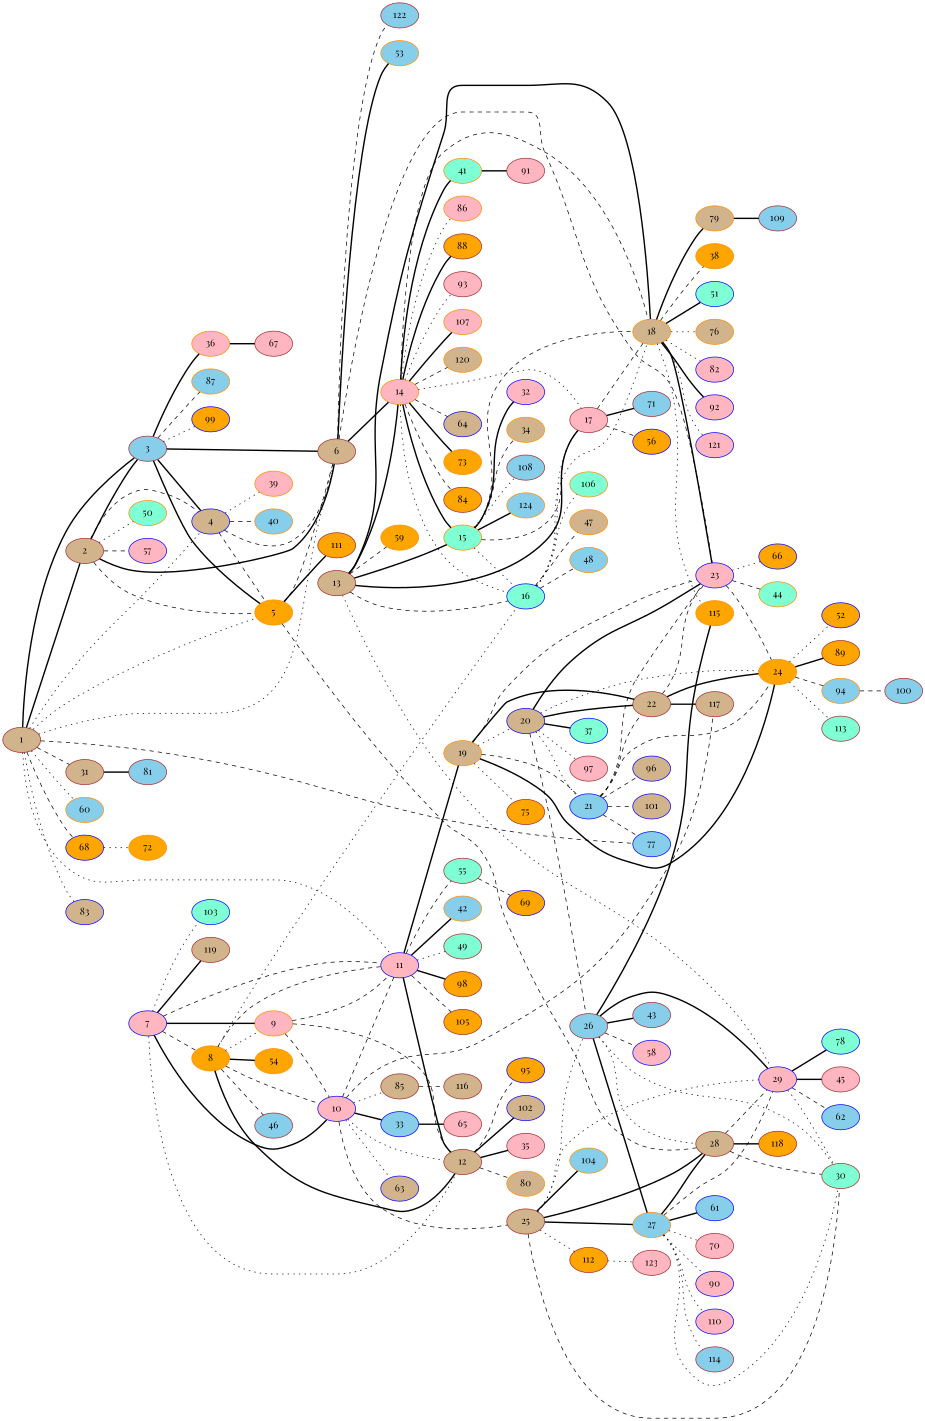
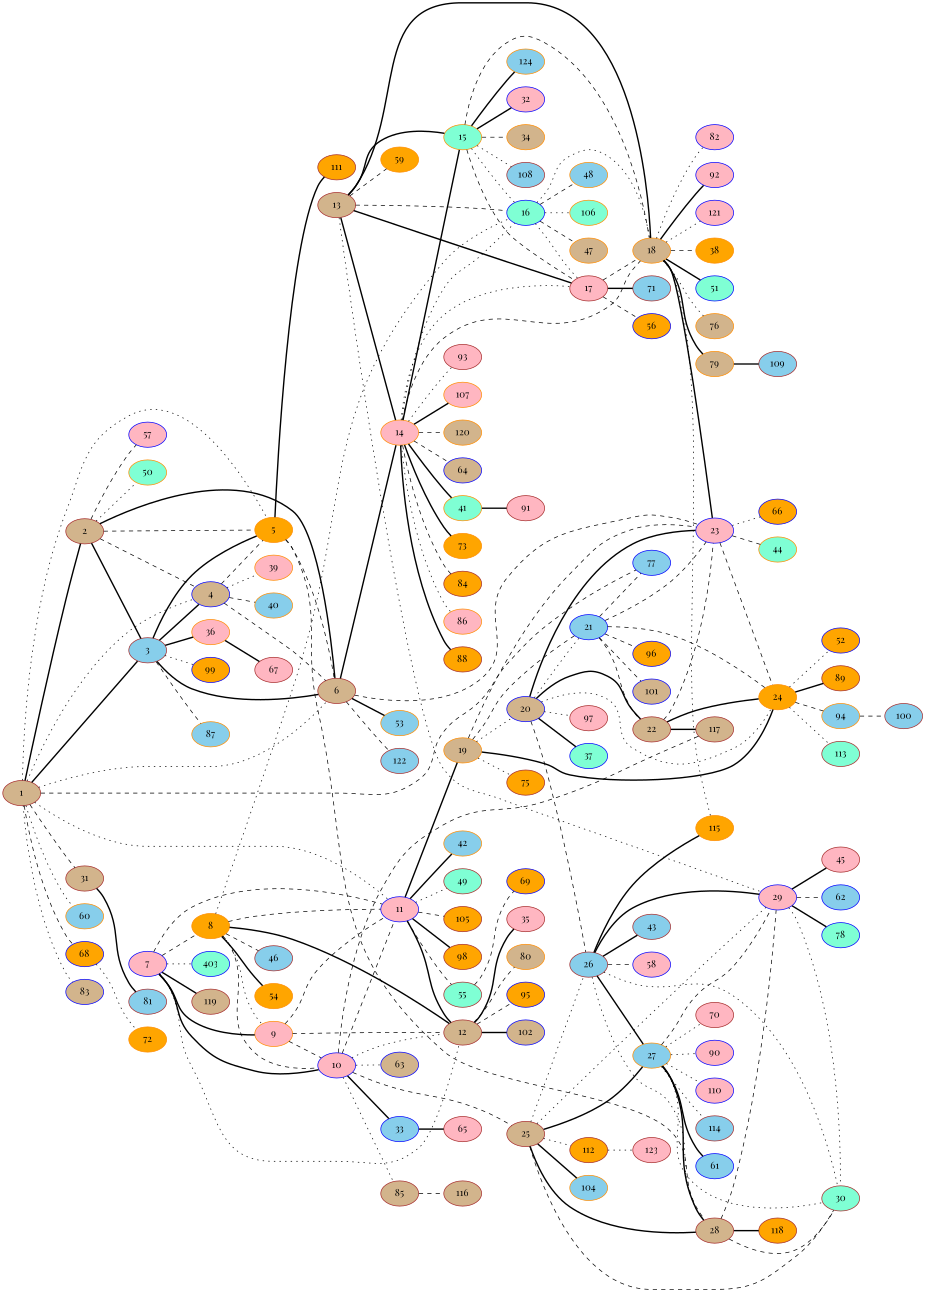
edge "22" -- "19": removed
node "96": fillcolor tan -> orange
node "103": label "103" -> "403"
